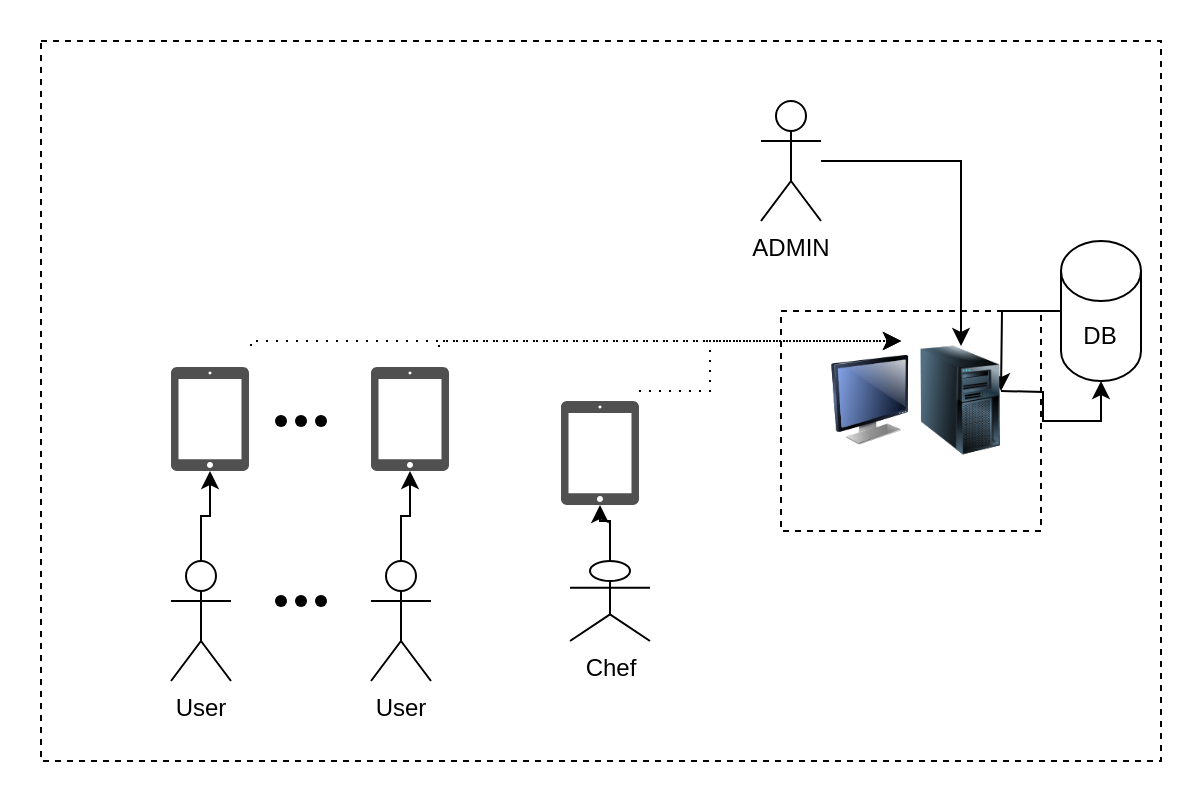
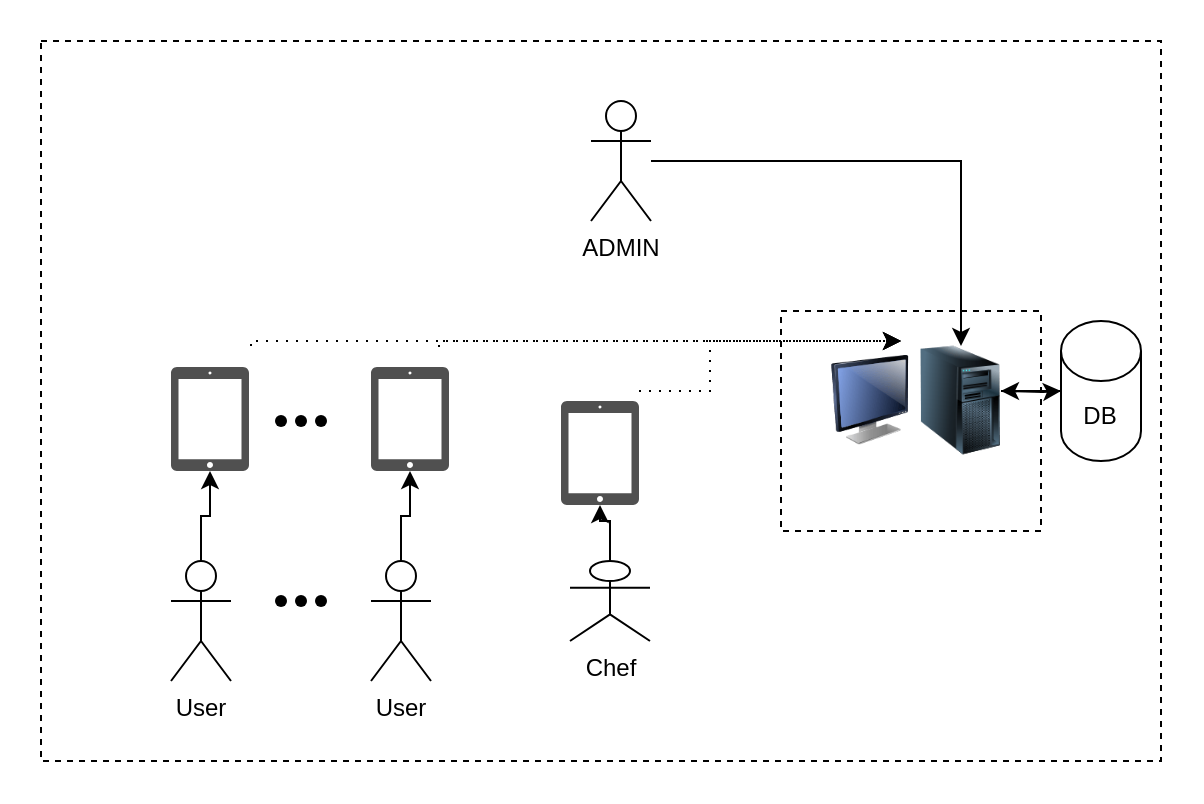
node "ADMIN": moved (791, 161) -> (621, 161)
node "DB": moved (1101, 311) -> (1101, 391)
